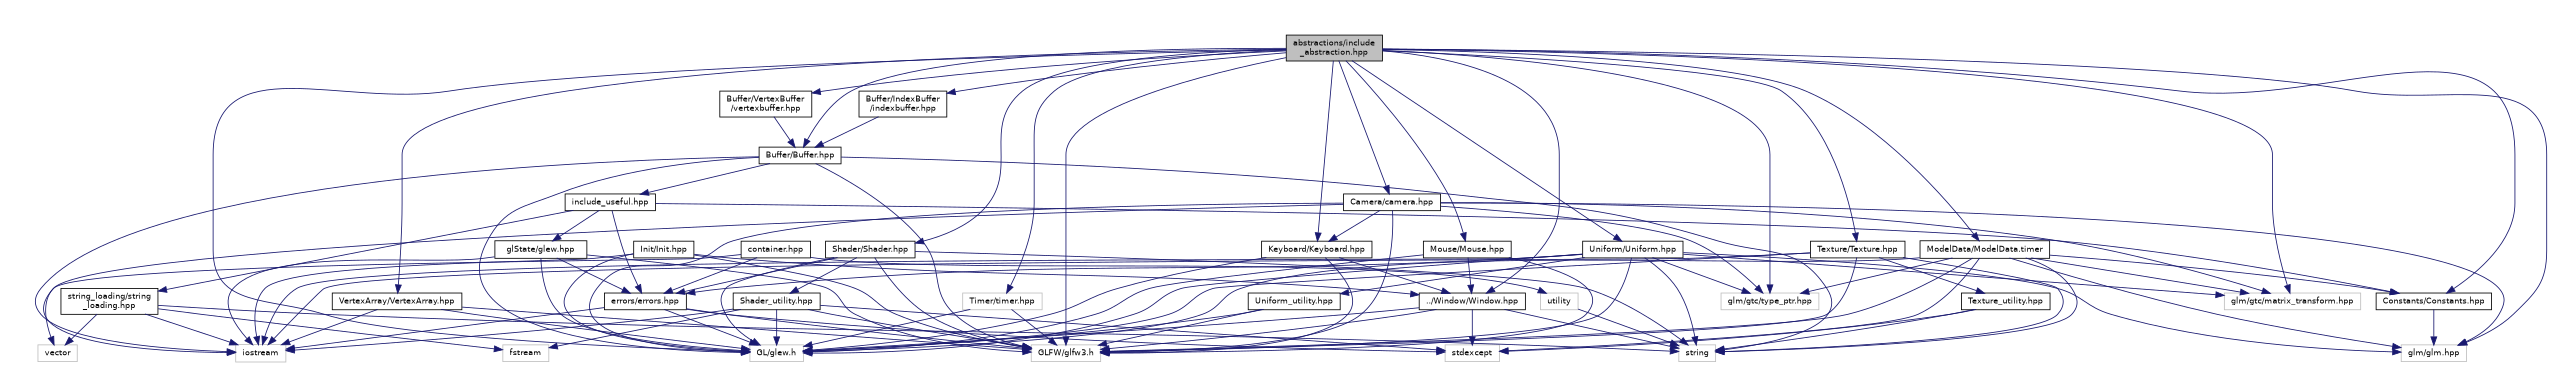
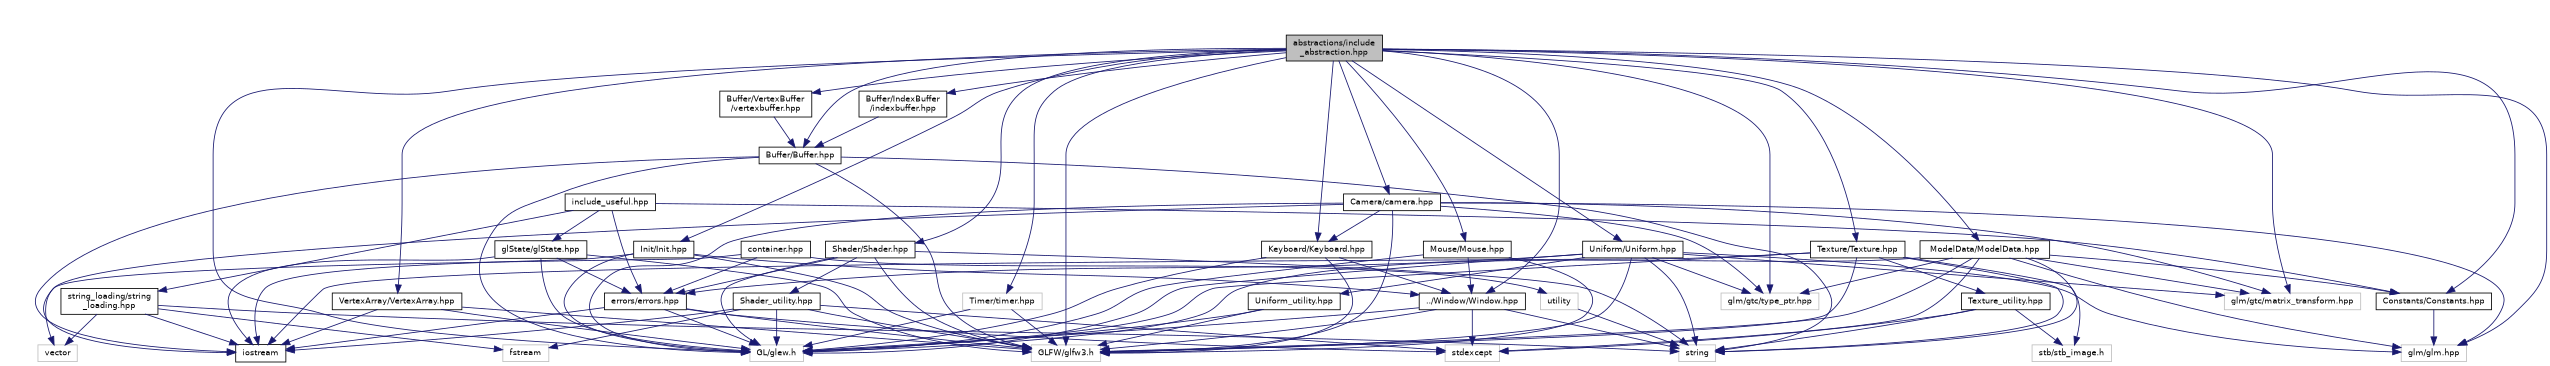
edge "abstractions/include _abstraction.hpp" -> "Init/Init.hpp": added
edge "Buffer/Buffer.hpp" -> "include_useful.hpp": removed
node "glState/glew.hpp": label "glState/glew.hpp" -> "glState/glState.hpp"
node "ModelData/ModelData.timer": label "ModelData/ModelData.timer" -> "ModelData/ModelData.hpp"
edge "Uniform/Uniform.hpp" -> "iostream": removed
node "iostream": color grey75 -> black
node "stb/stb_image.h": added
